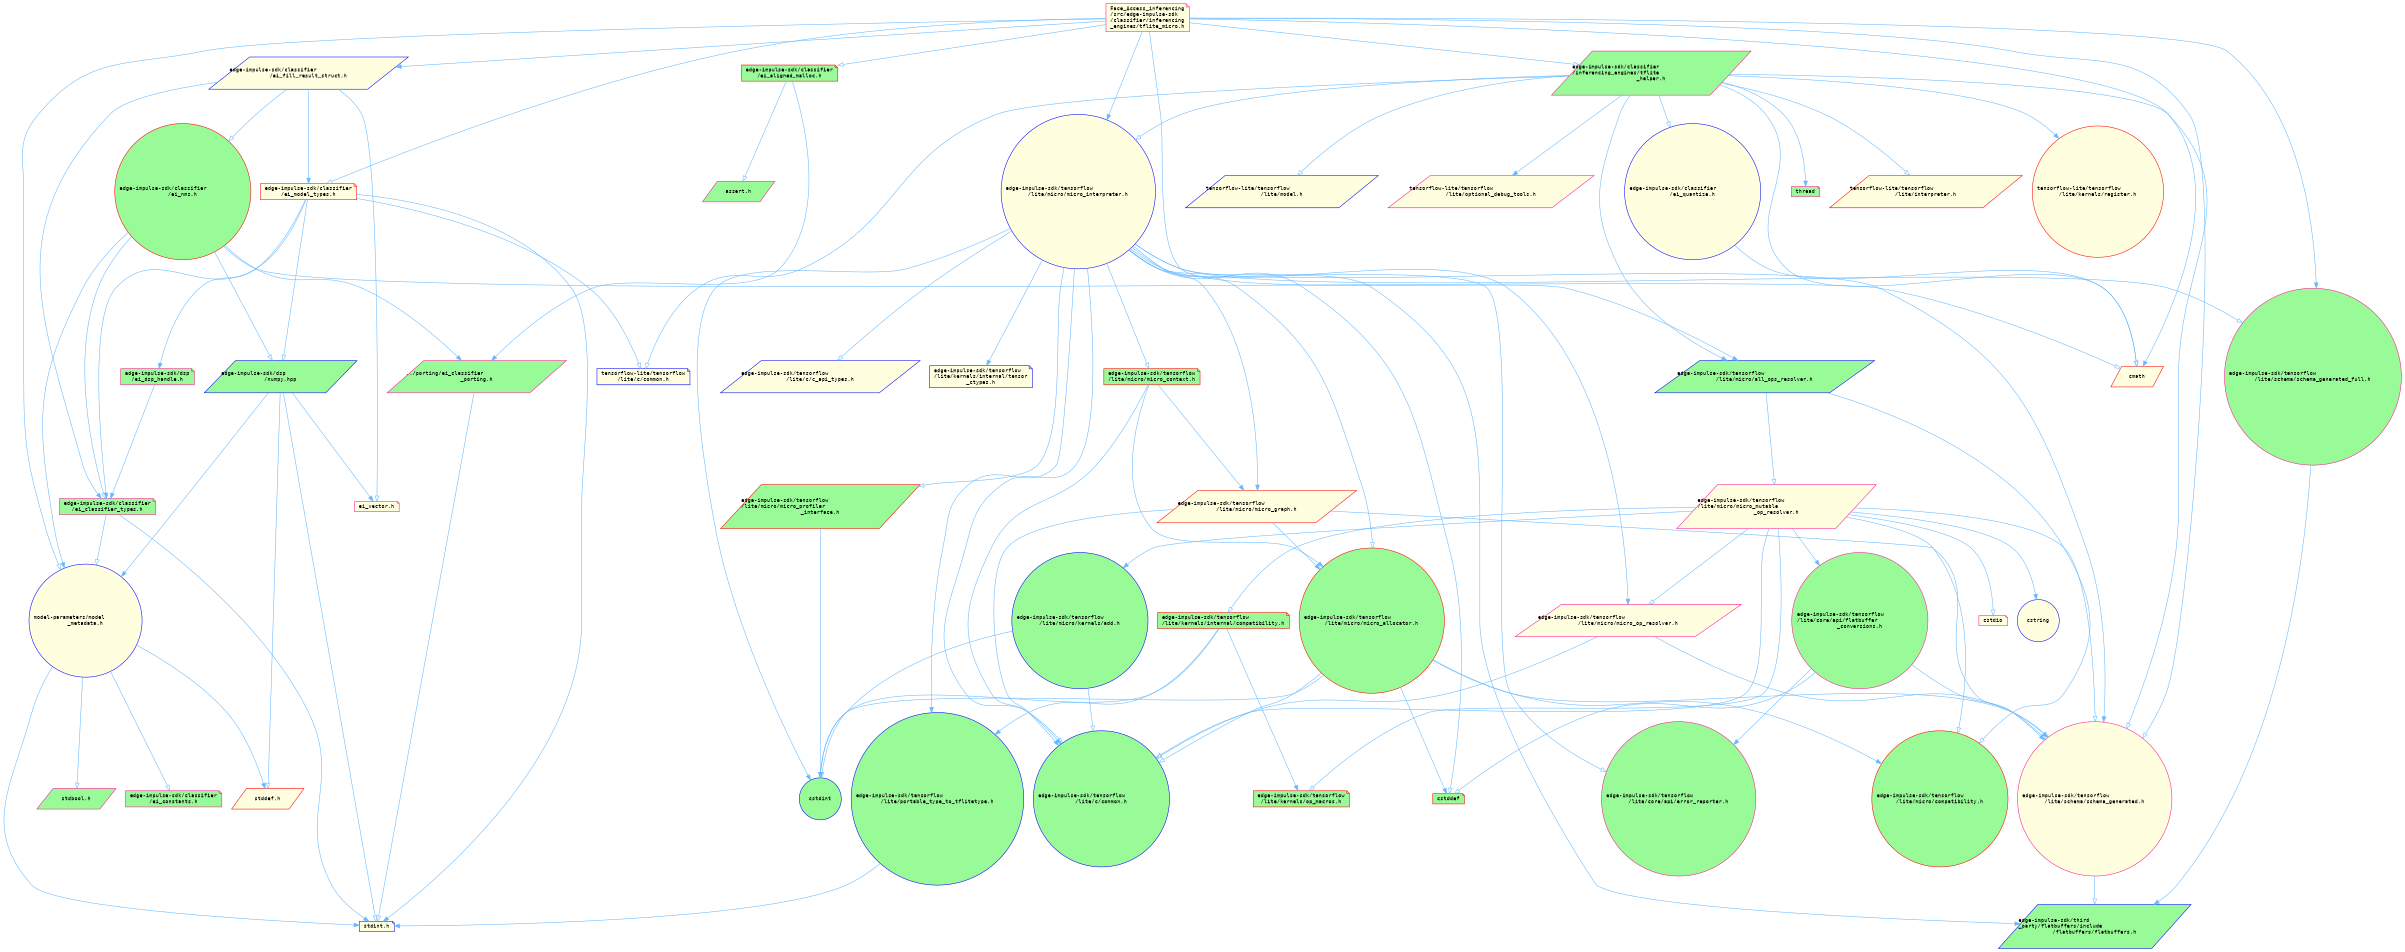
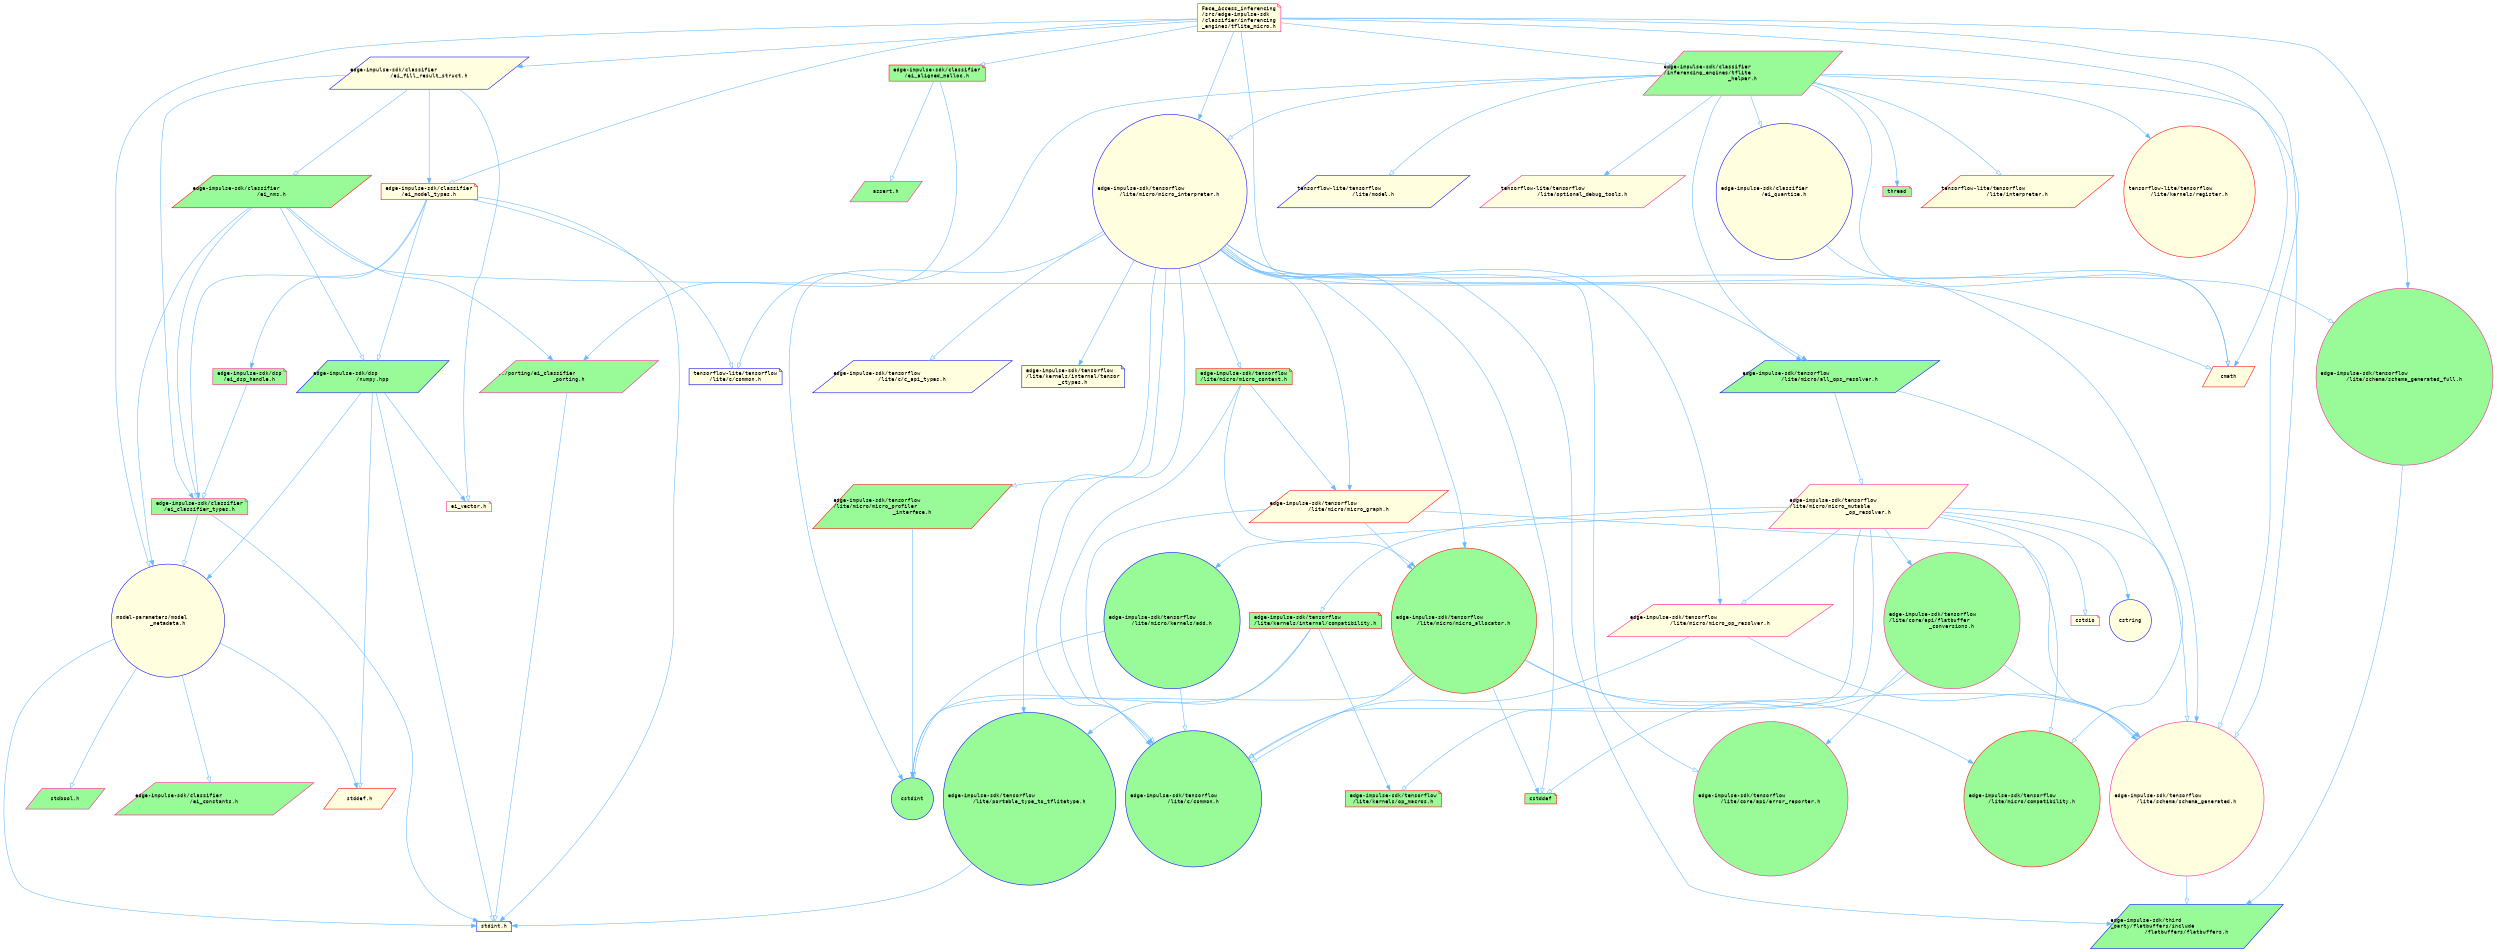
node "edge-impulse-sdk/classifier /ei_nms.h": shape circle -> parallelogram
edge "edge-impulse-sdk/tensorflow /lite/micro/micro_interpreter.h" -> "edge-impulse-sdk/tensorflow /lite/micro/micro_allocator.h": arrowhead onormal -> normal
edge "edge-impulse-sdk/dsp /ei_dsp_handle.h" -> "edge-impulse-sdk/classifier /ei_classifier_types.h": arrowhead normal -> onormal
node "edge-impulse-sdk/classifier /ei_constants.h": shape note -> parallelogram
